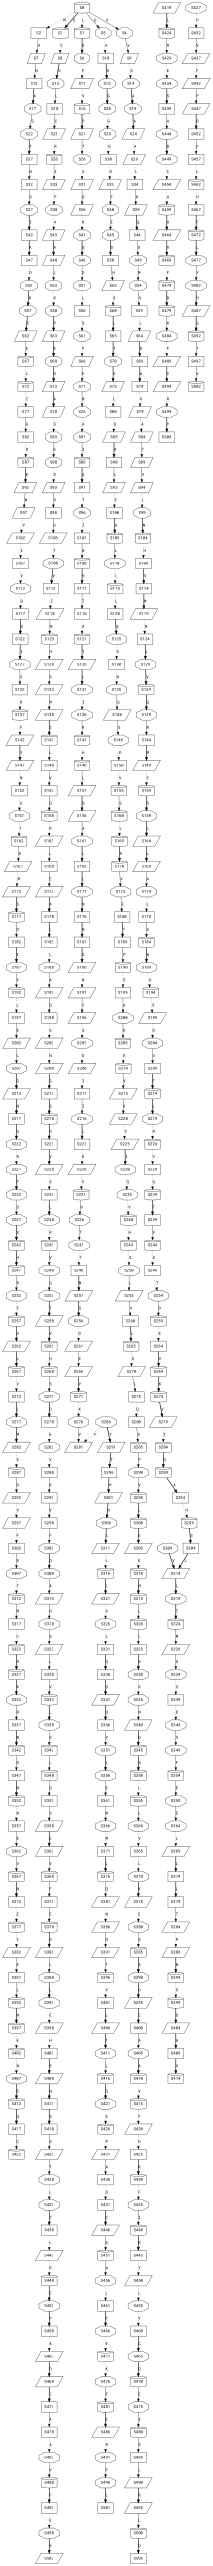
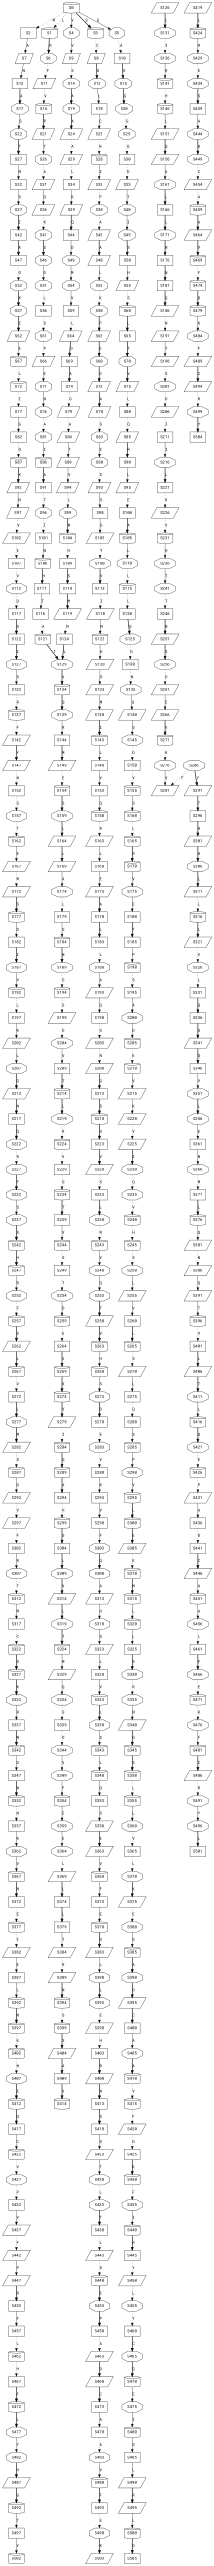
edge "S121" -> "S126": now "S121" -> "S129"
edge "S304" -> "S314": now "S304" -> "S309"
edge "S422" -> "S427": added, label "V"
